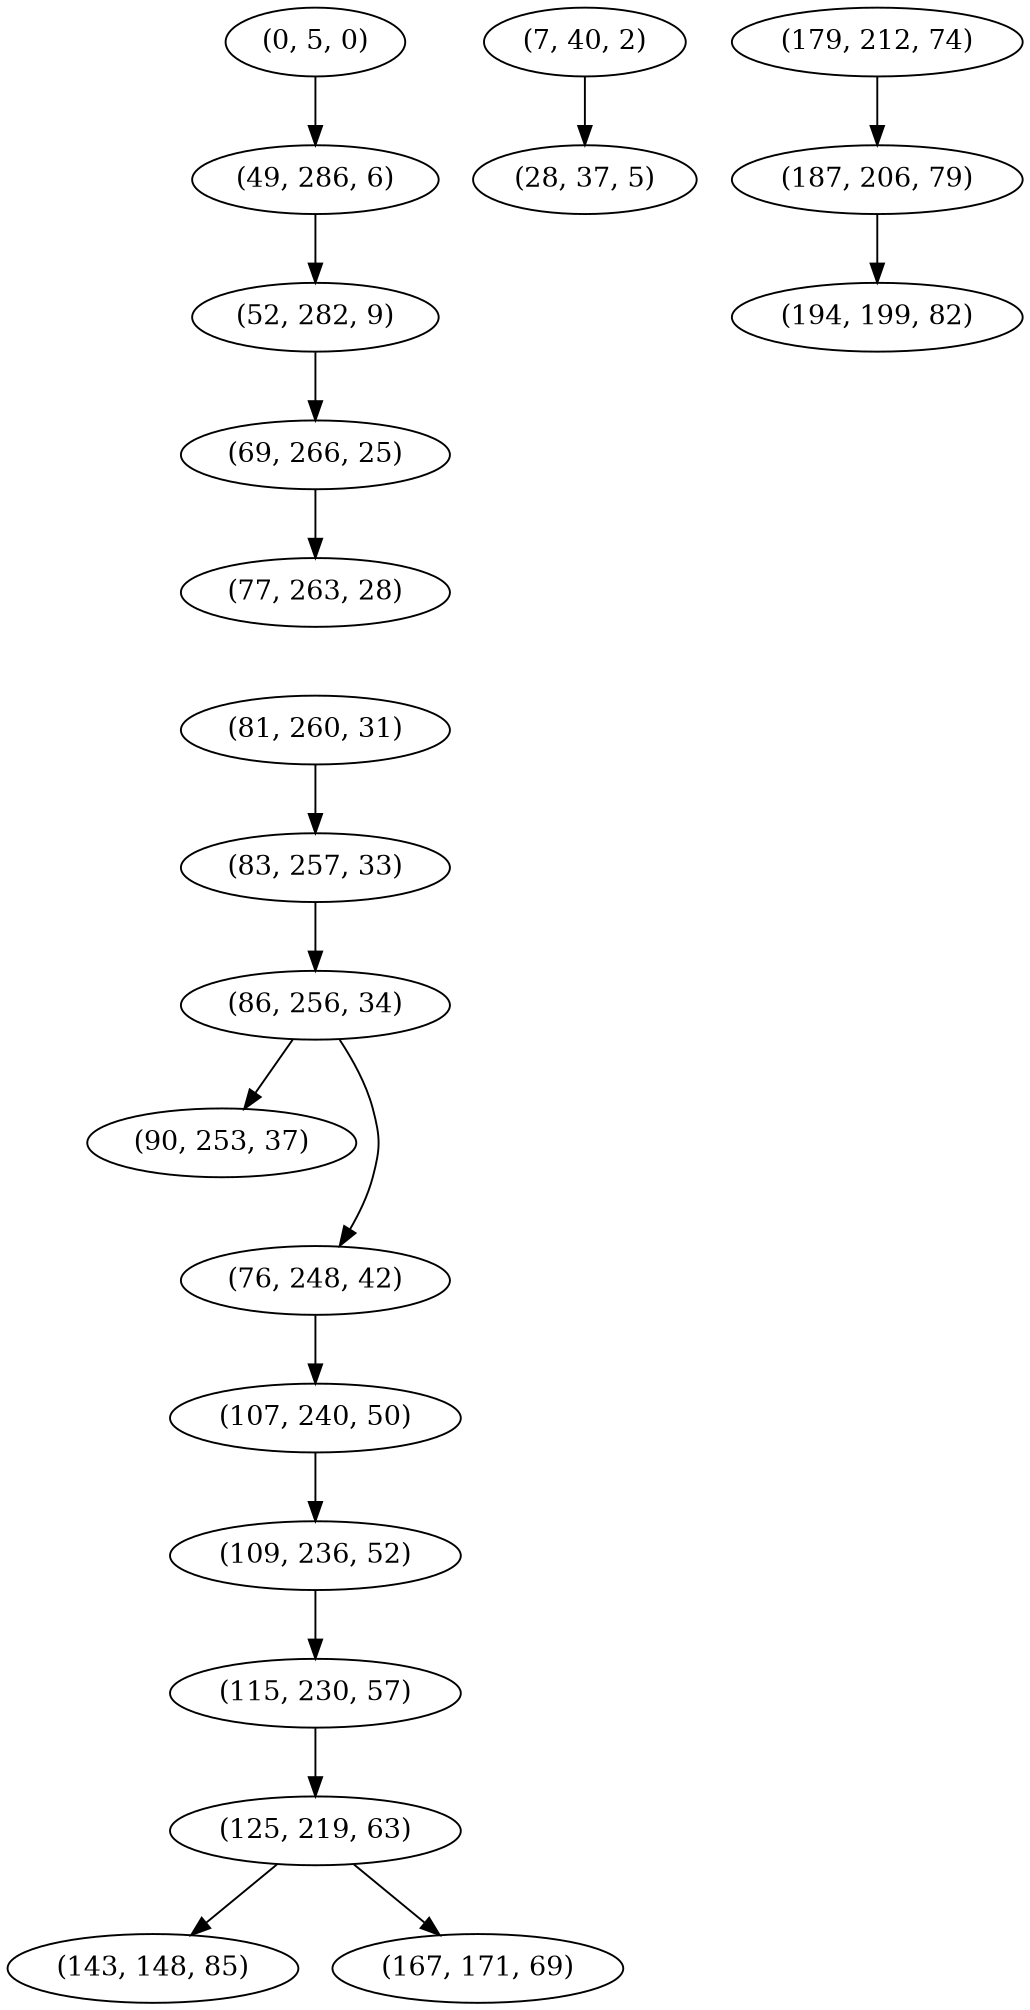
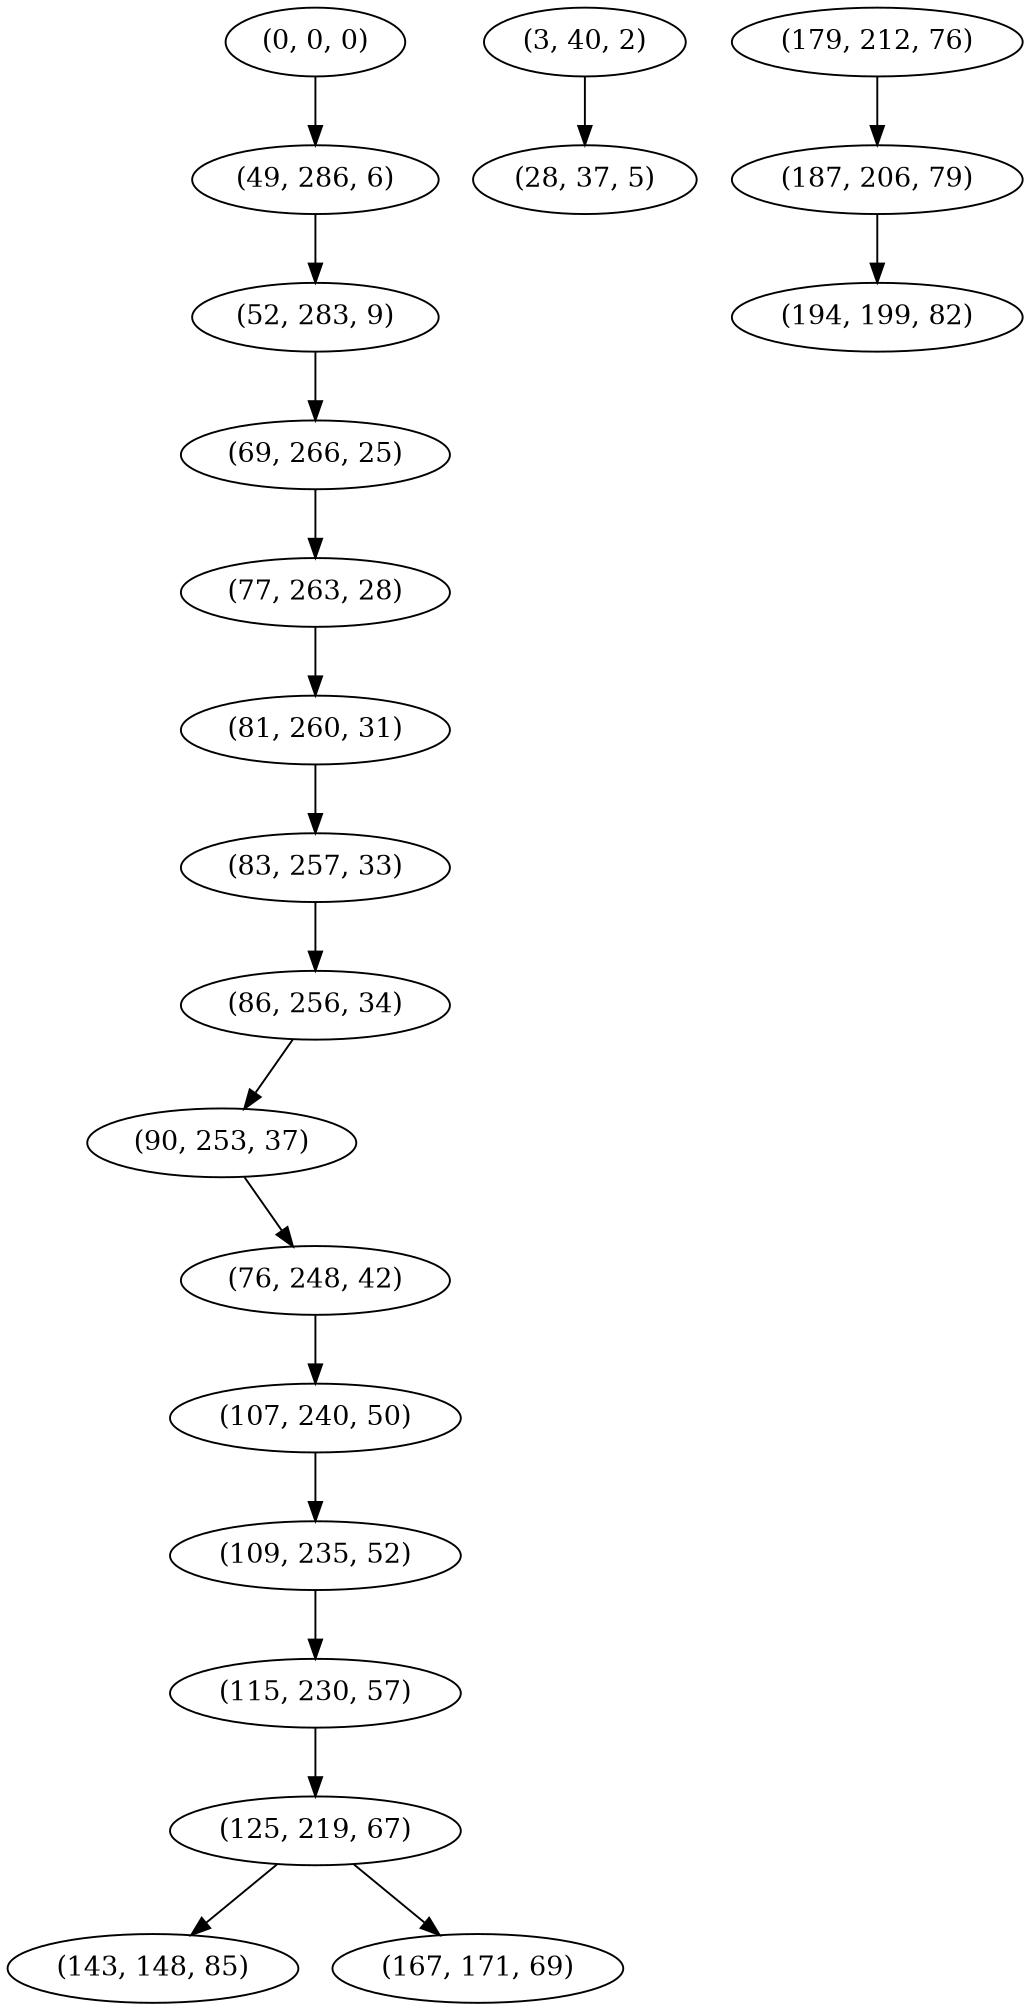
node "(0, 5, 0)": label "(0, 5, 0)" -> "(0, 0, 0)"
node "(7, 40, 2)": label "(7, 40, 2)" -> "(3, 40, 2)"
node "(179, 212, 74)": label "(179, 212, 74)" -> "(179, 212, 76)"
node "(52, 282, 9)": label "(52, 282, 9)" -> "(52, 283, 9)"
edge "(77, 263, 28)" -> "(81, 260, 31)": added
edge "(86, 256, 34)" -> "(76, 248, 42)": now "(90, 253, 37)" -> "(76, 248, 42)"
node "(109, 236, 52)": label "(109, 236, 52)" -> "(109, 235, 52)"
node "(125, 219, 63)": label "(125, 219, 63)" -> "(125, 219, 67)"
